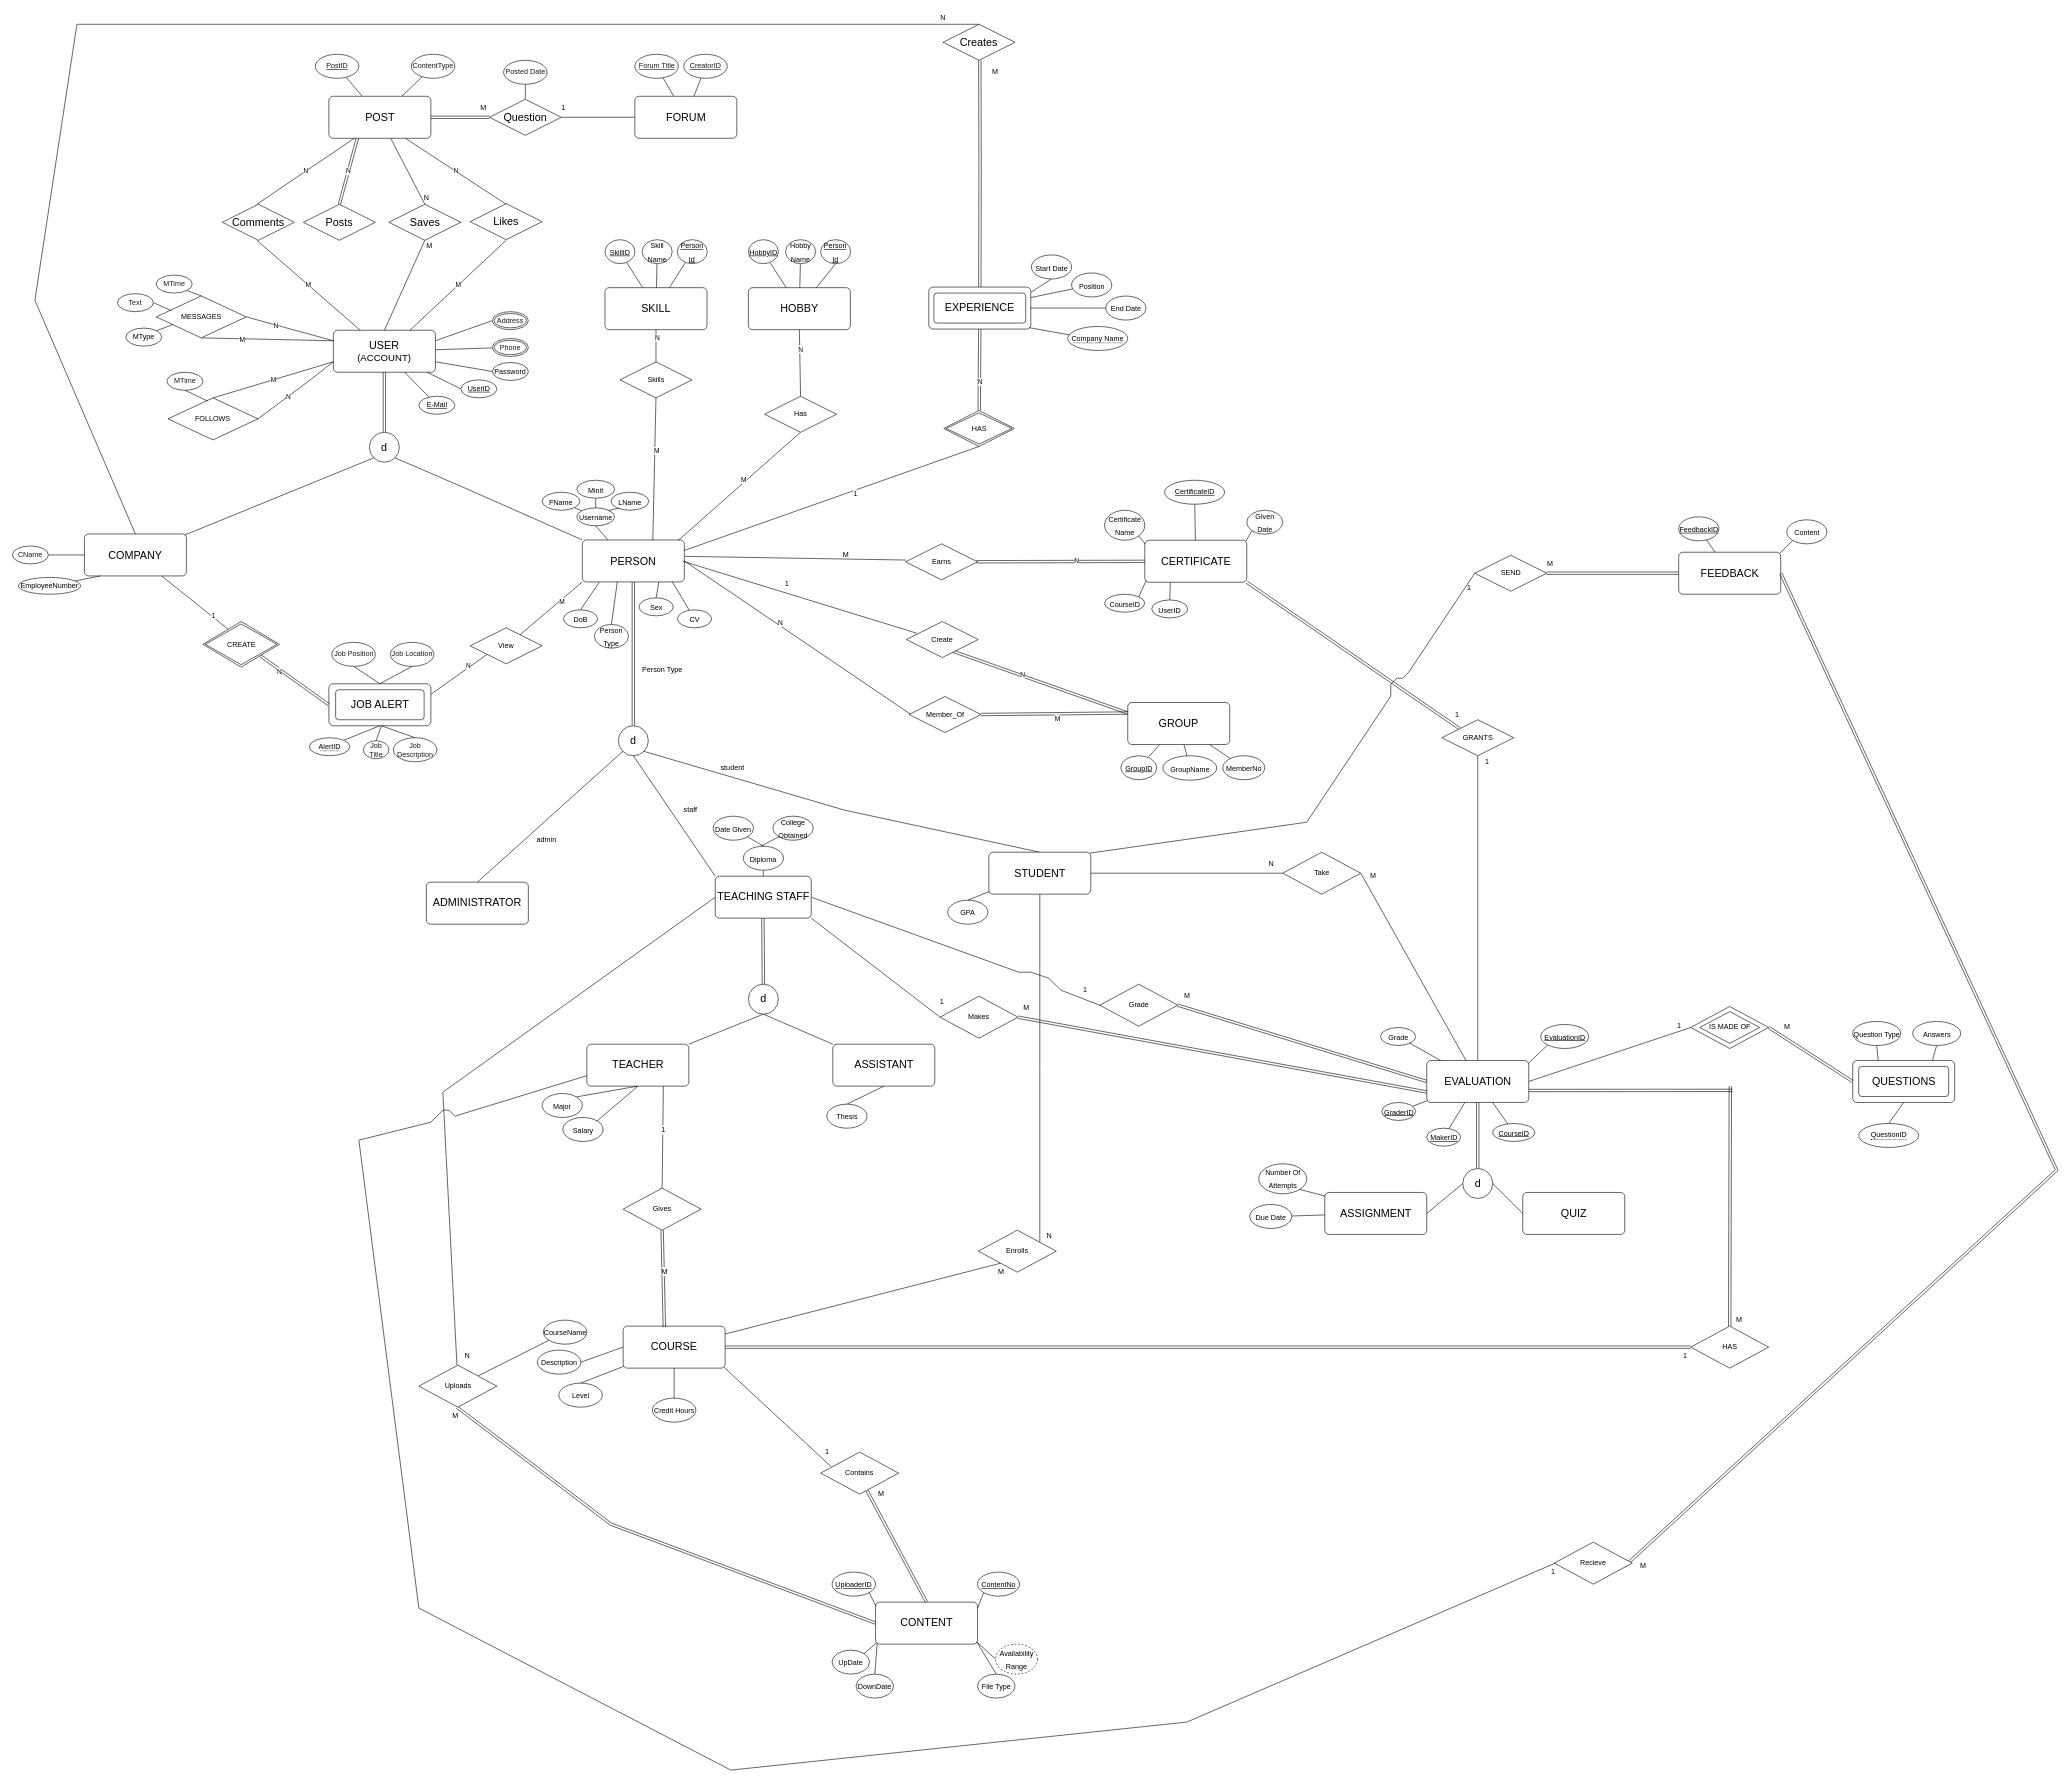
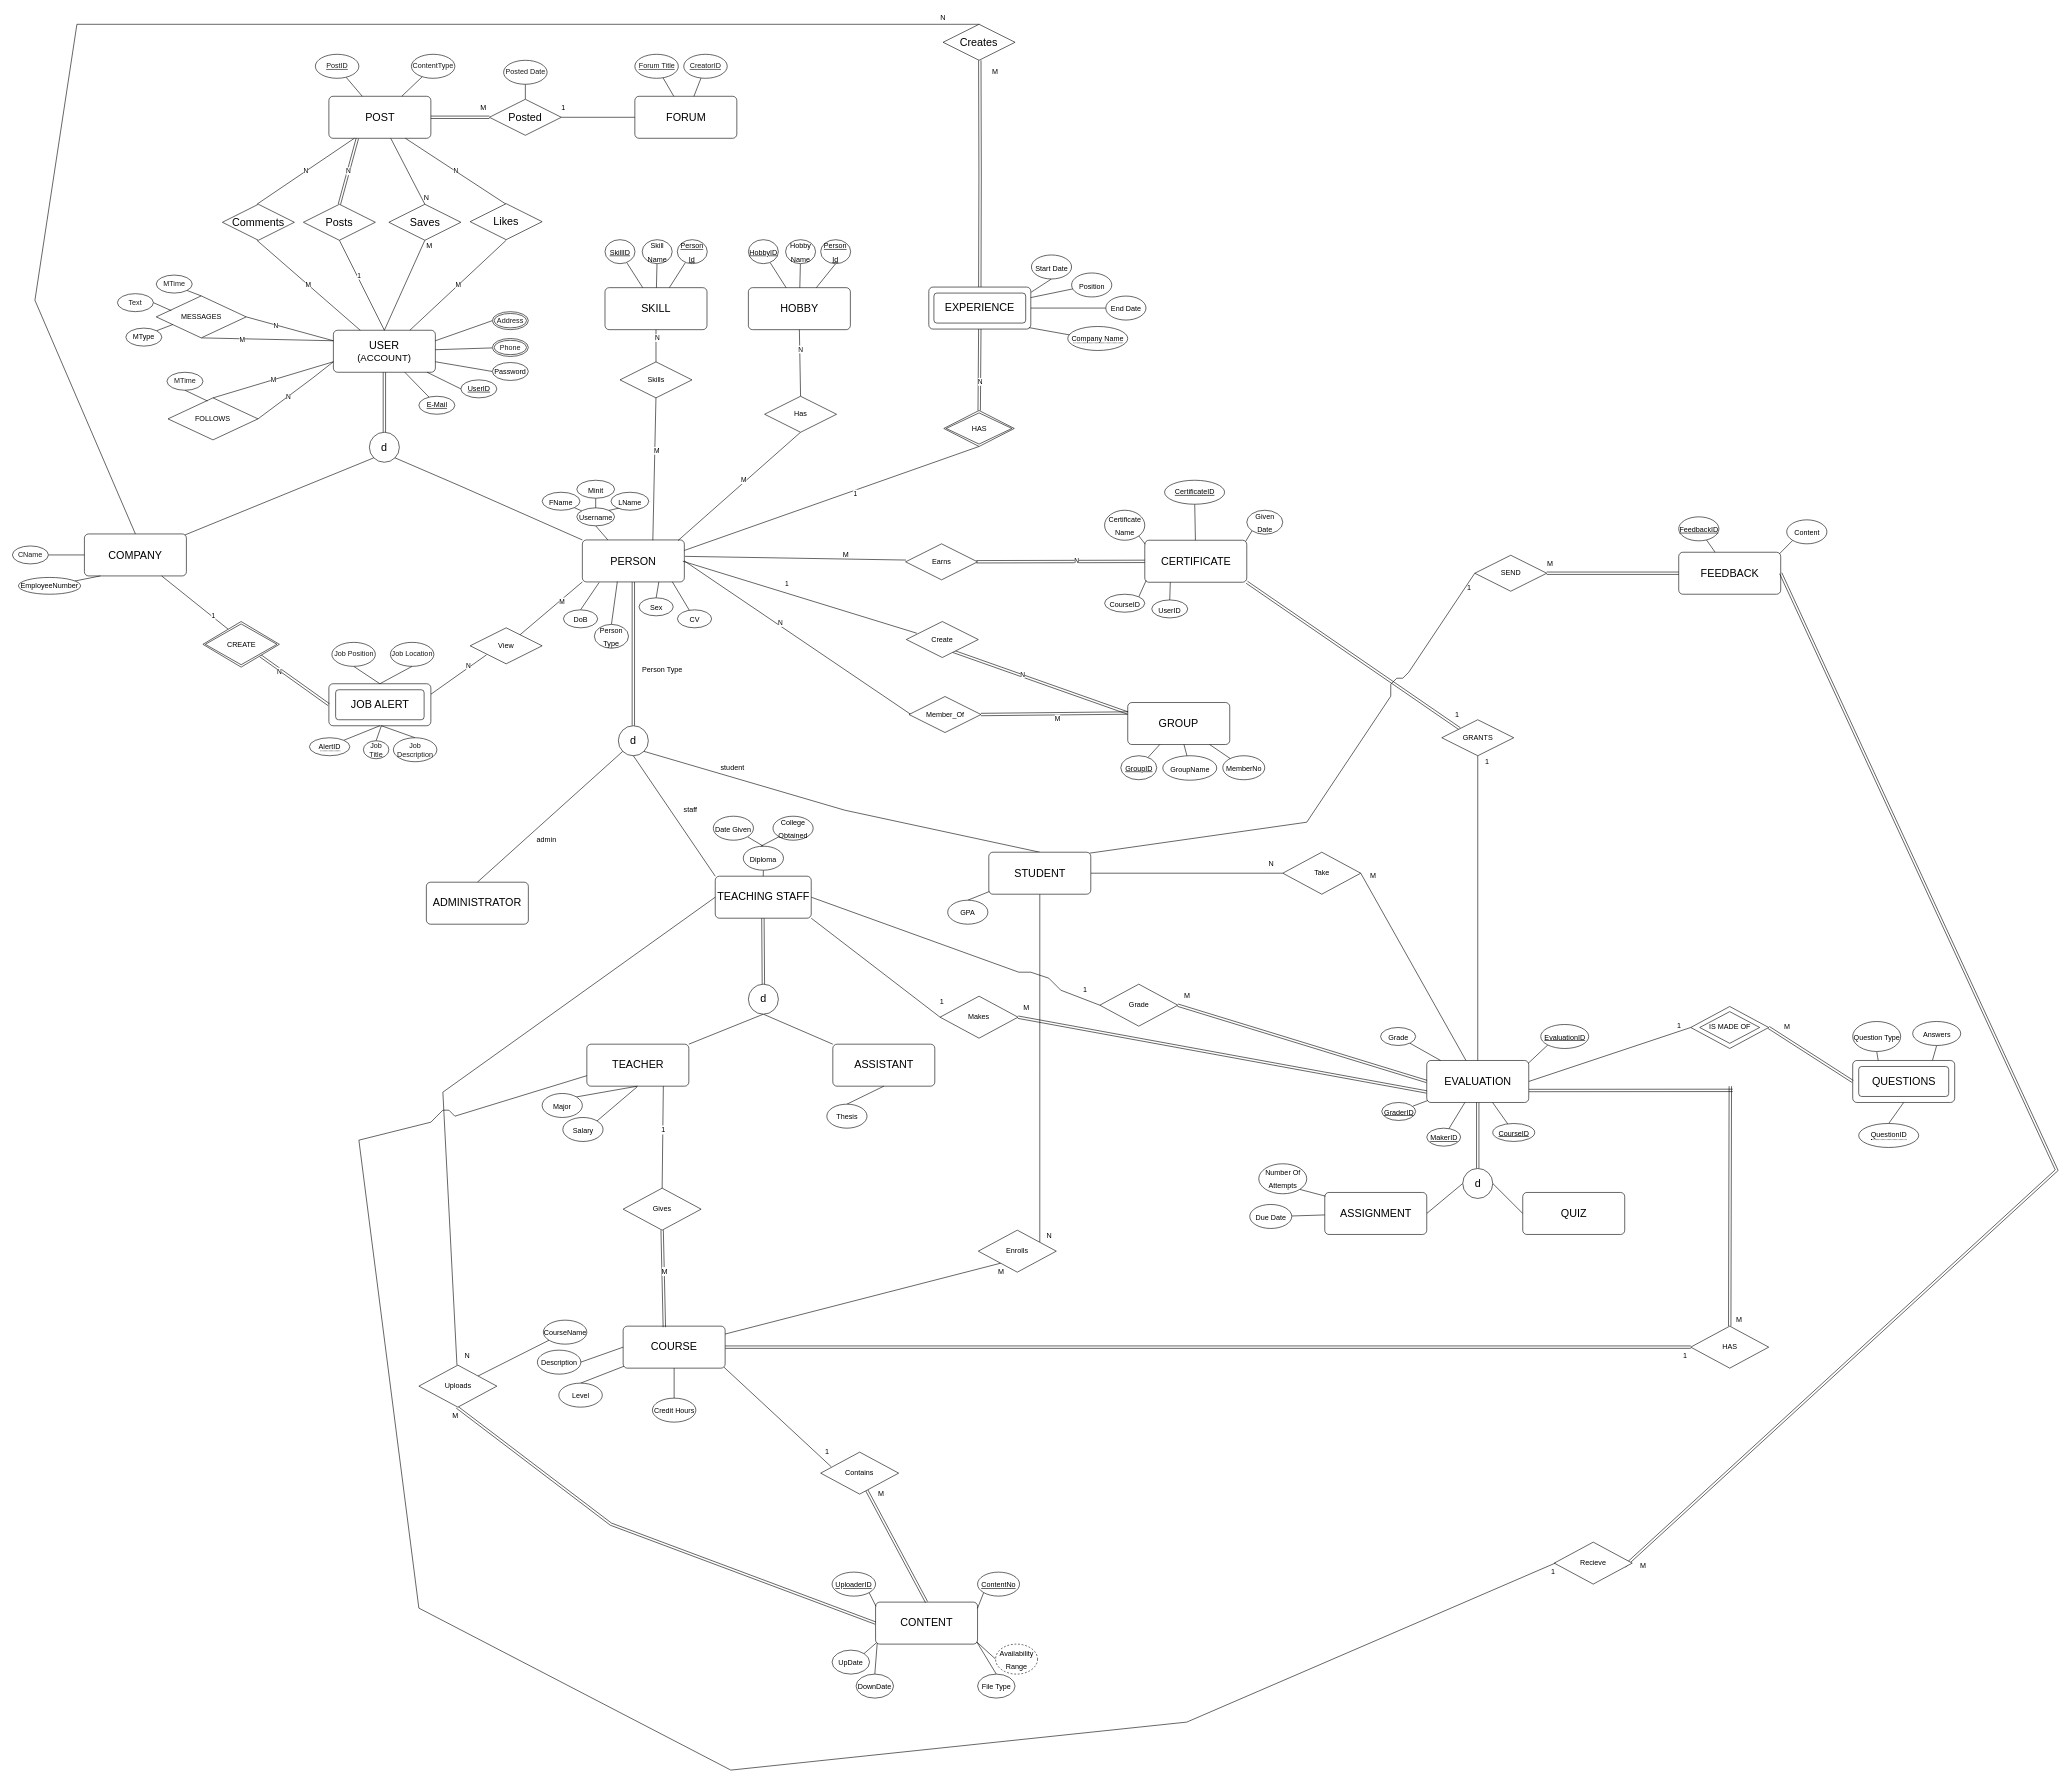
node "Question": label "Question" -> "Posted"
edge "Posts" -- "USER (ACCOUNT)": added, label "1"
node "Question Type": size 48x24 -> 48x30
